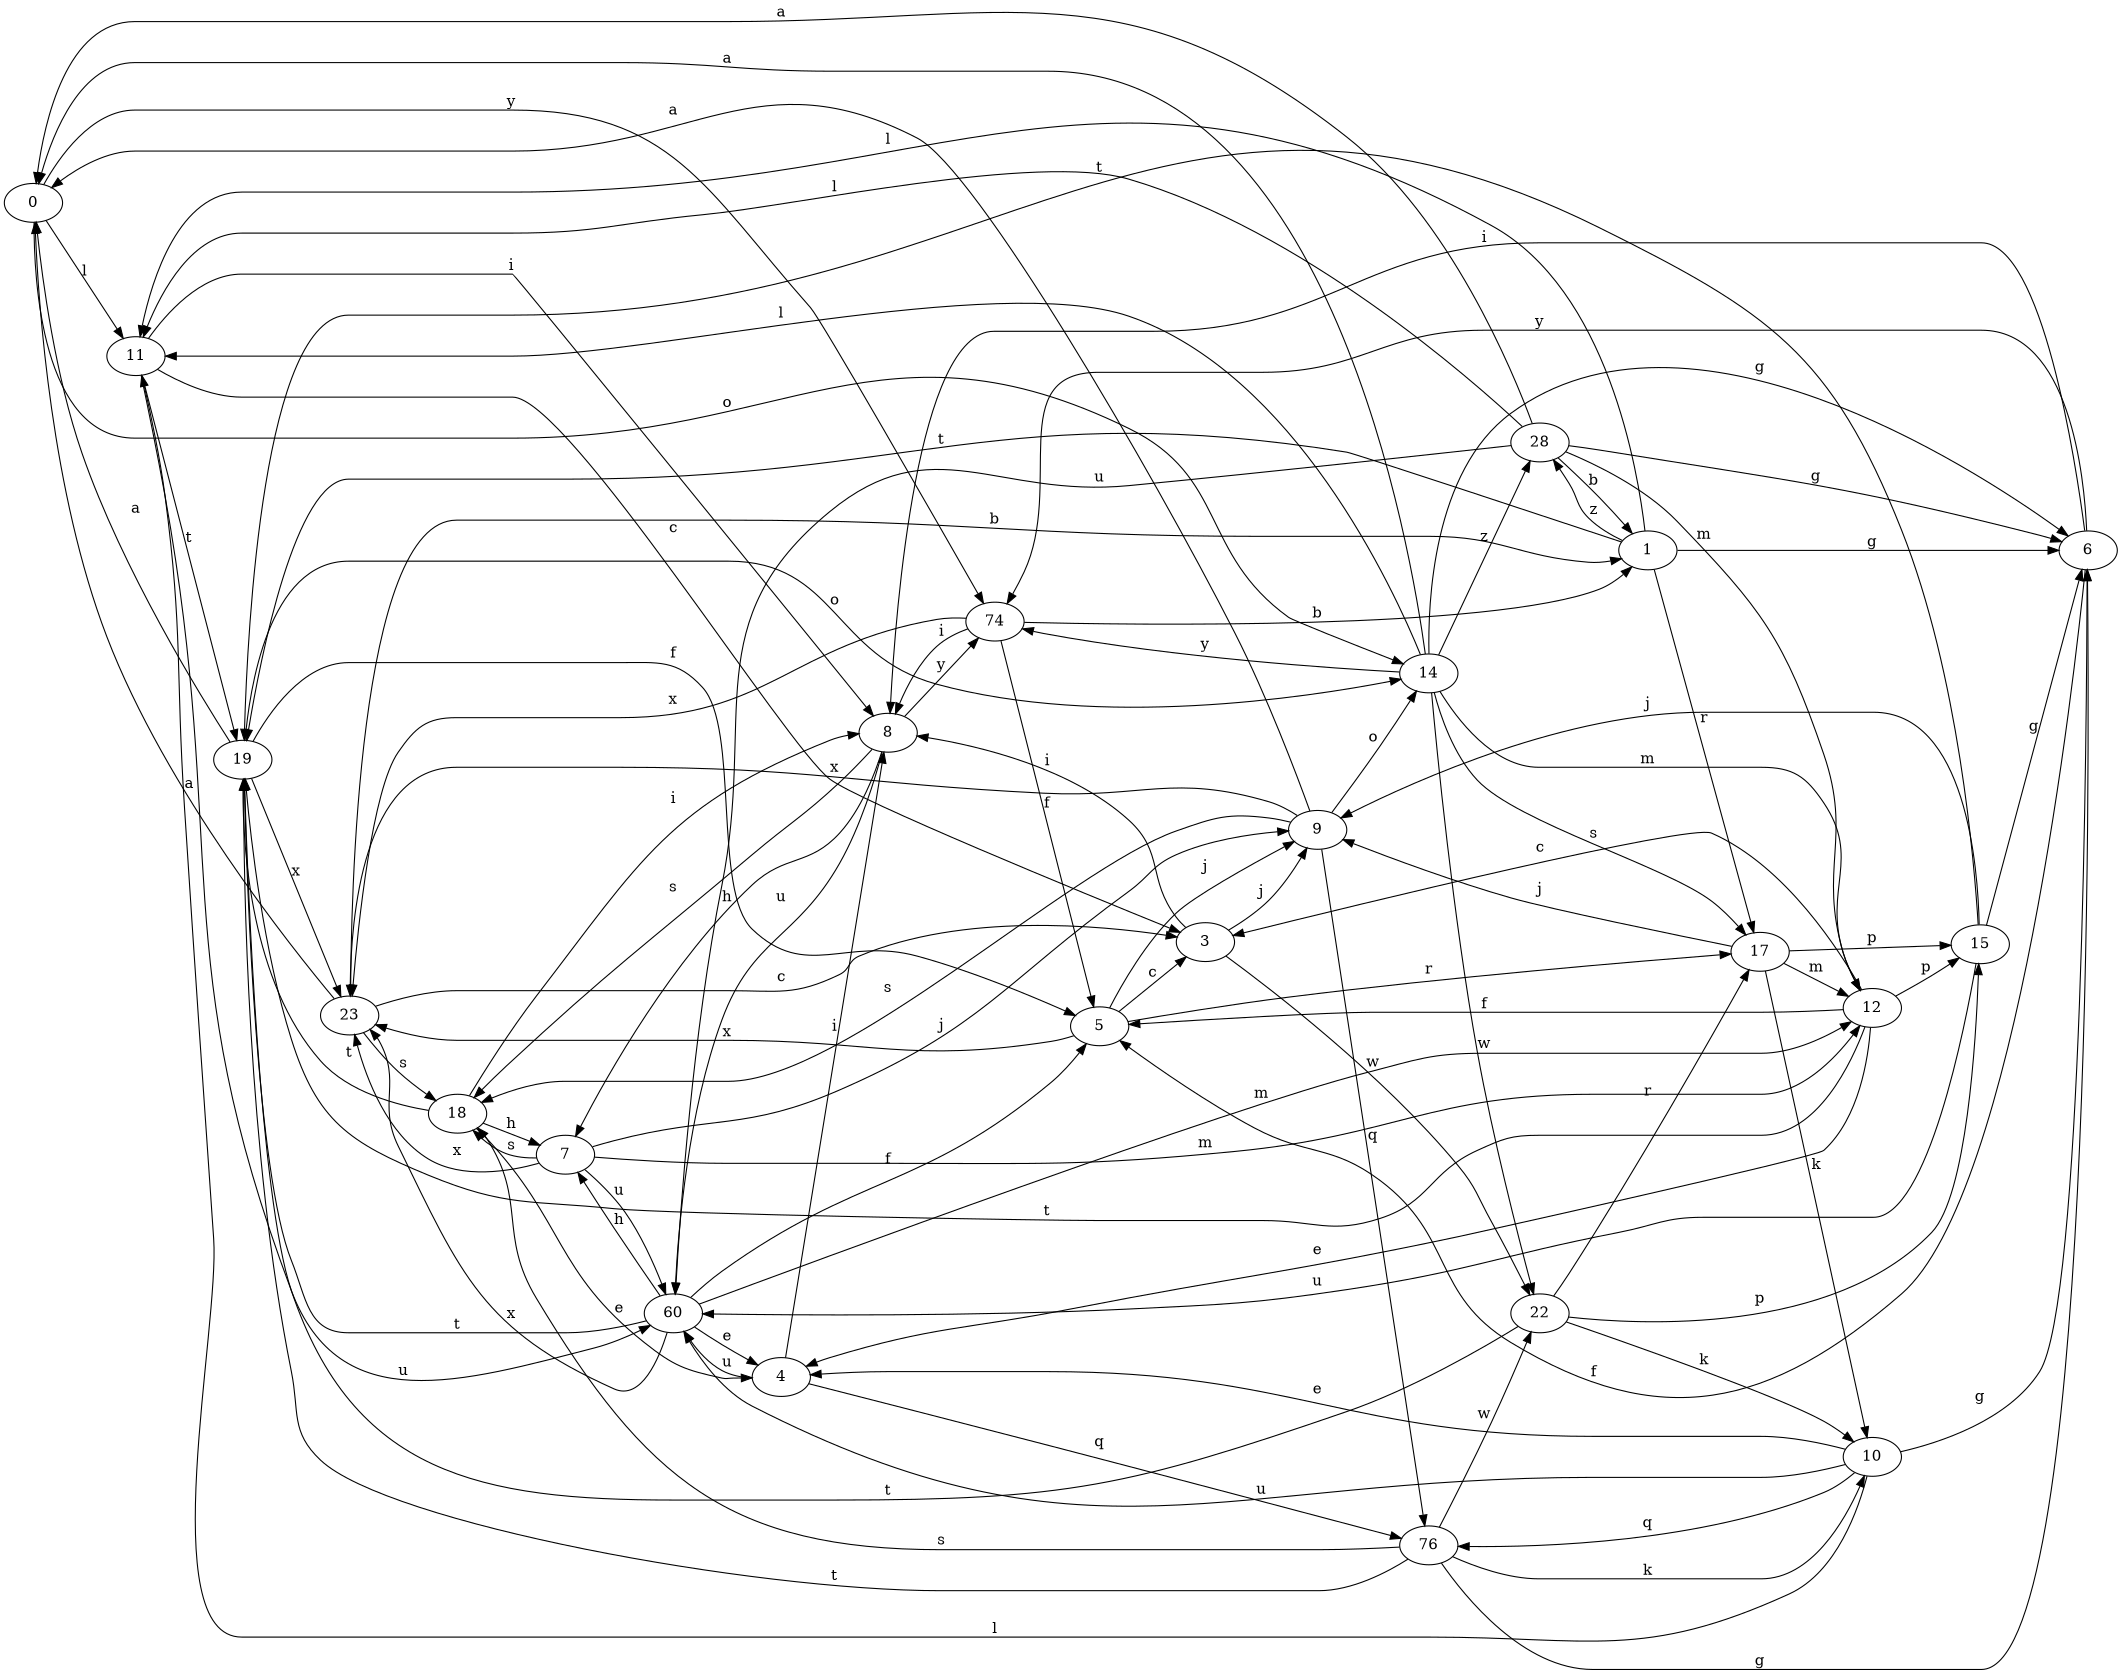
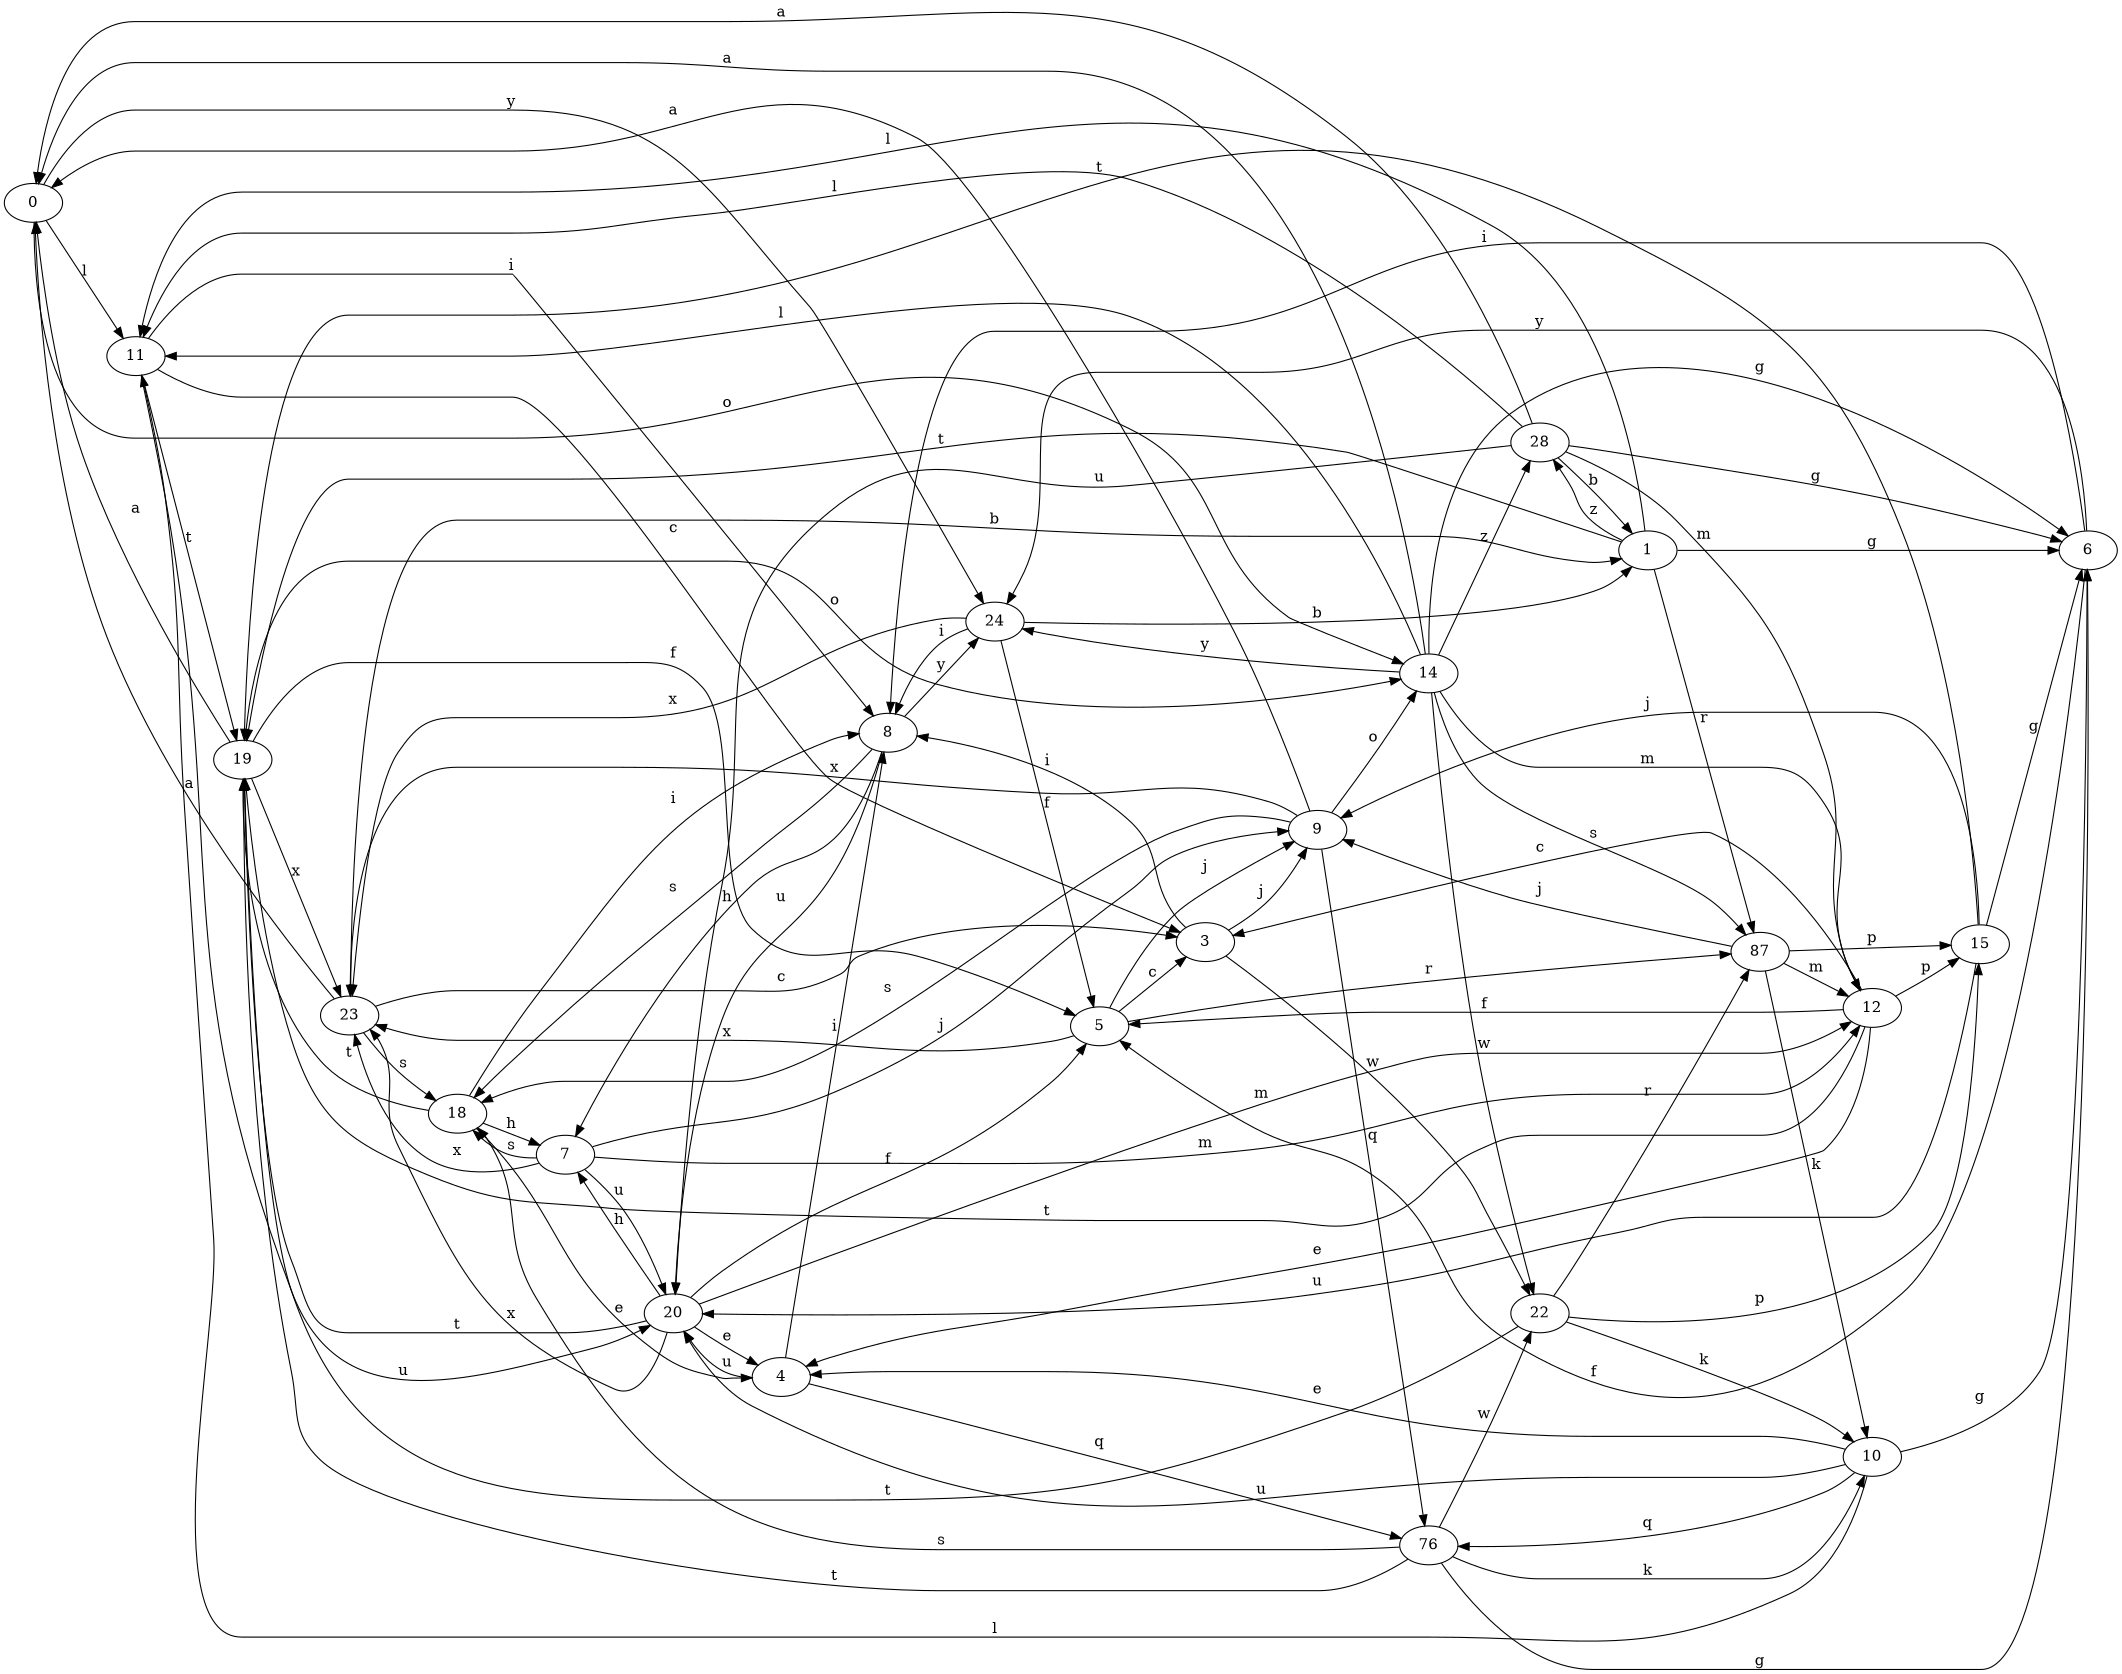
node "74": label "74" -> "24"
node "17": label "17" -> "87"
node "60": label "60" -> "20"
